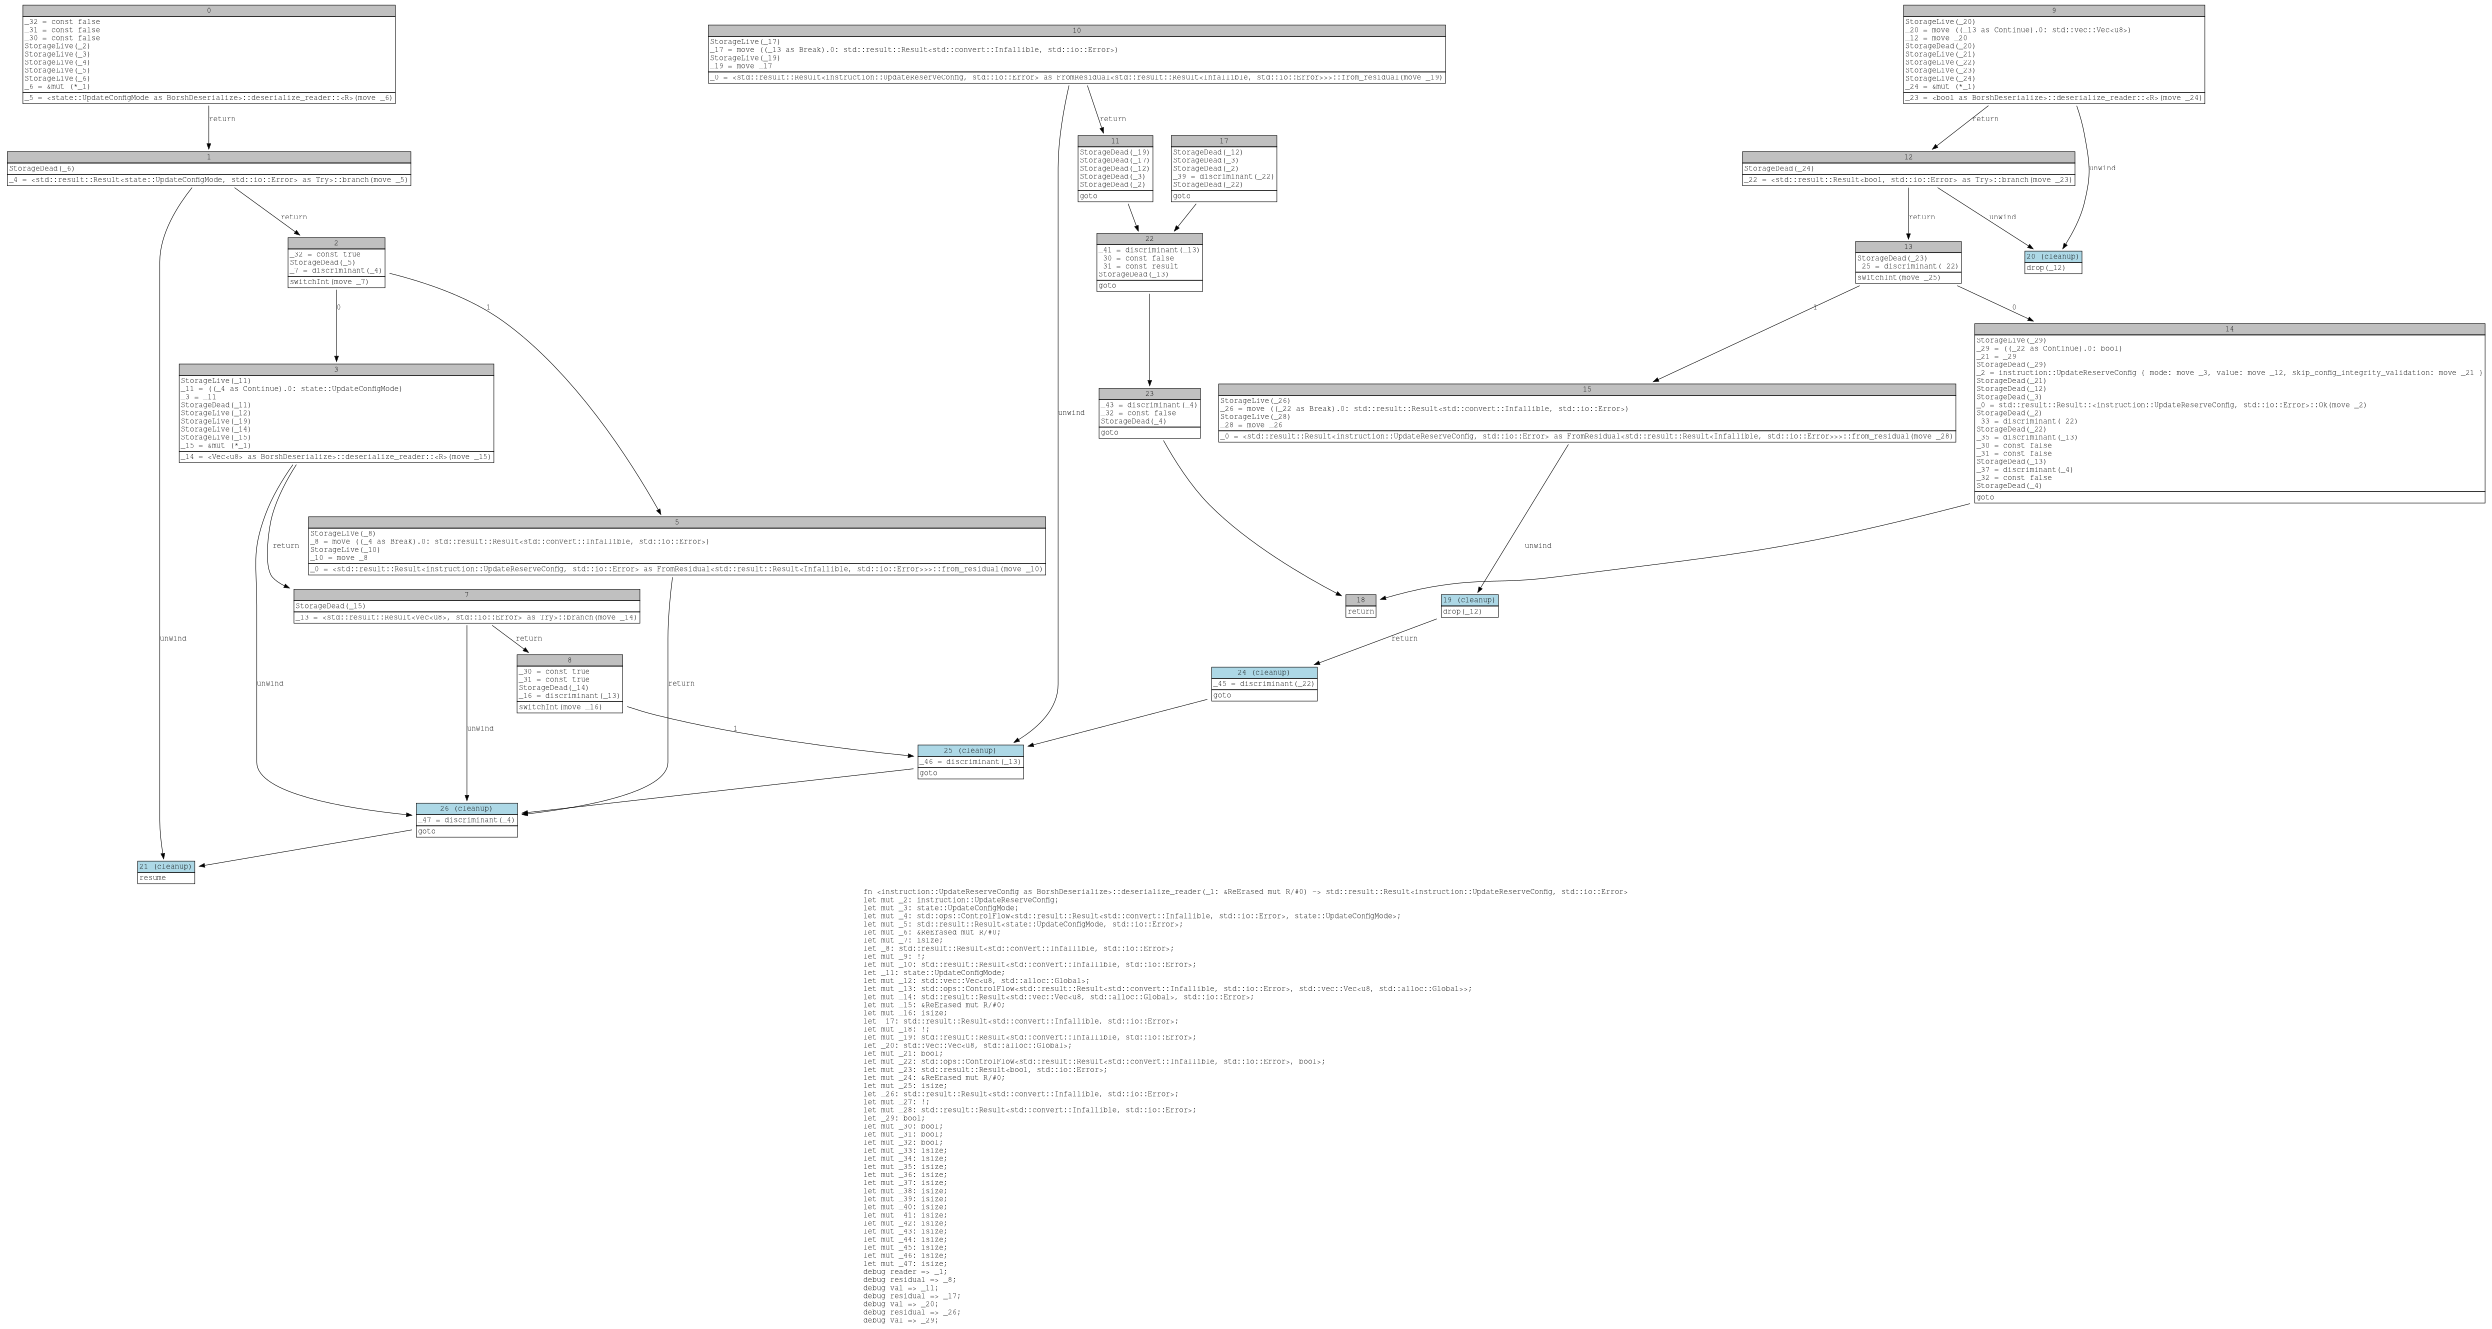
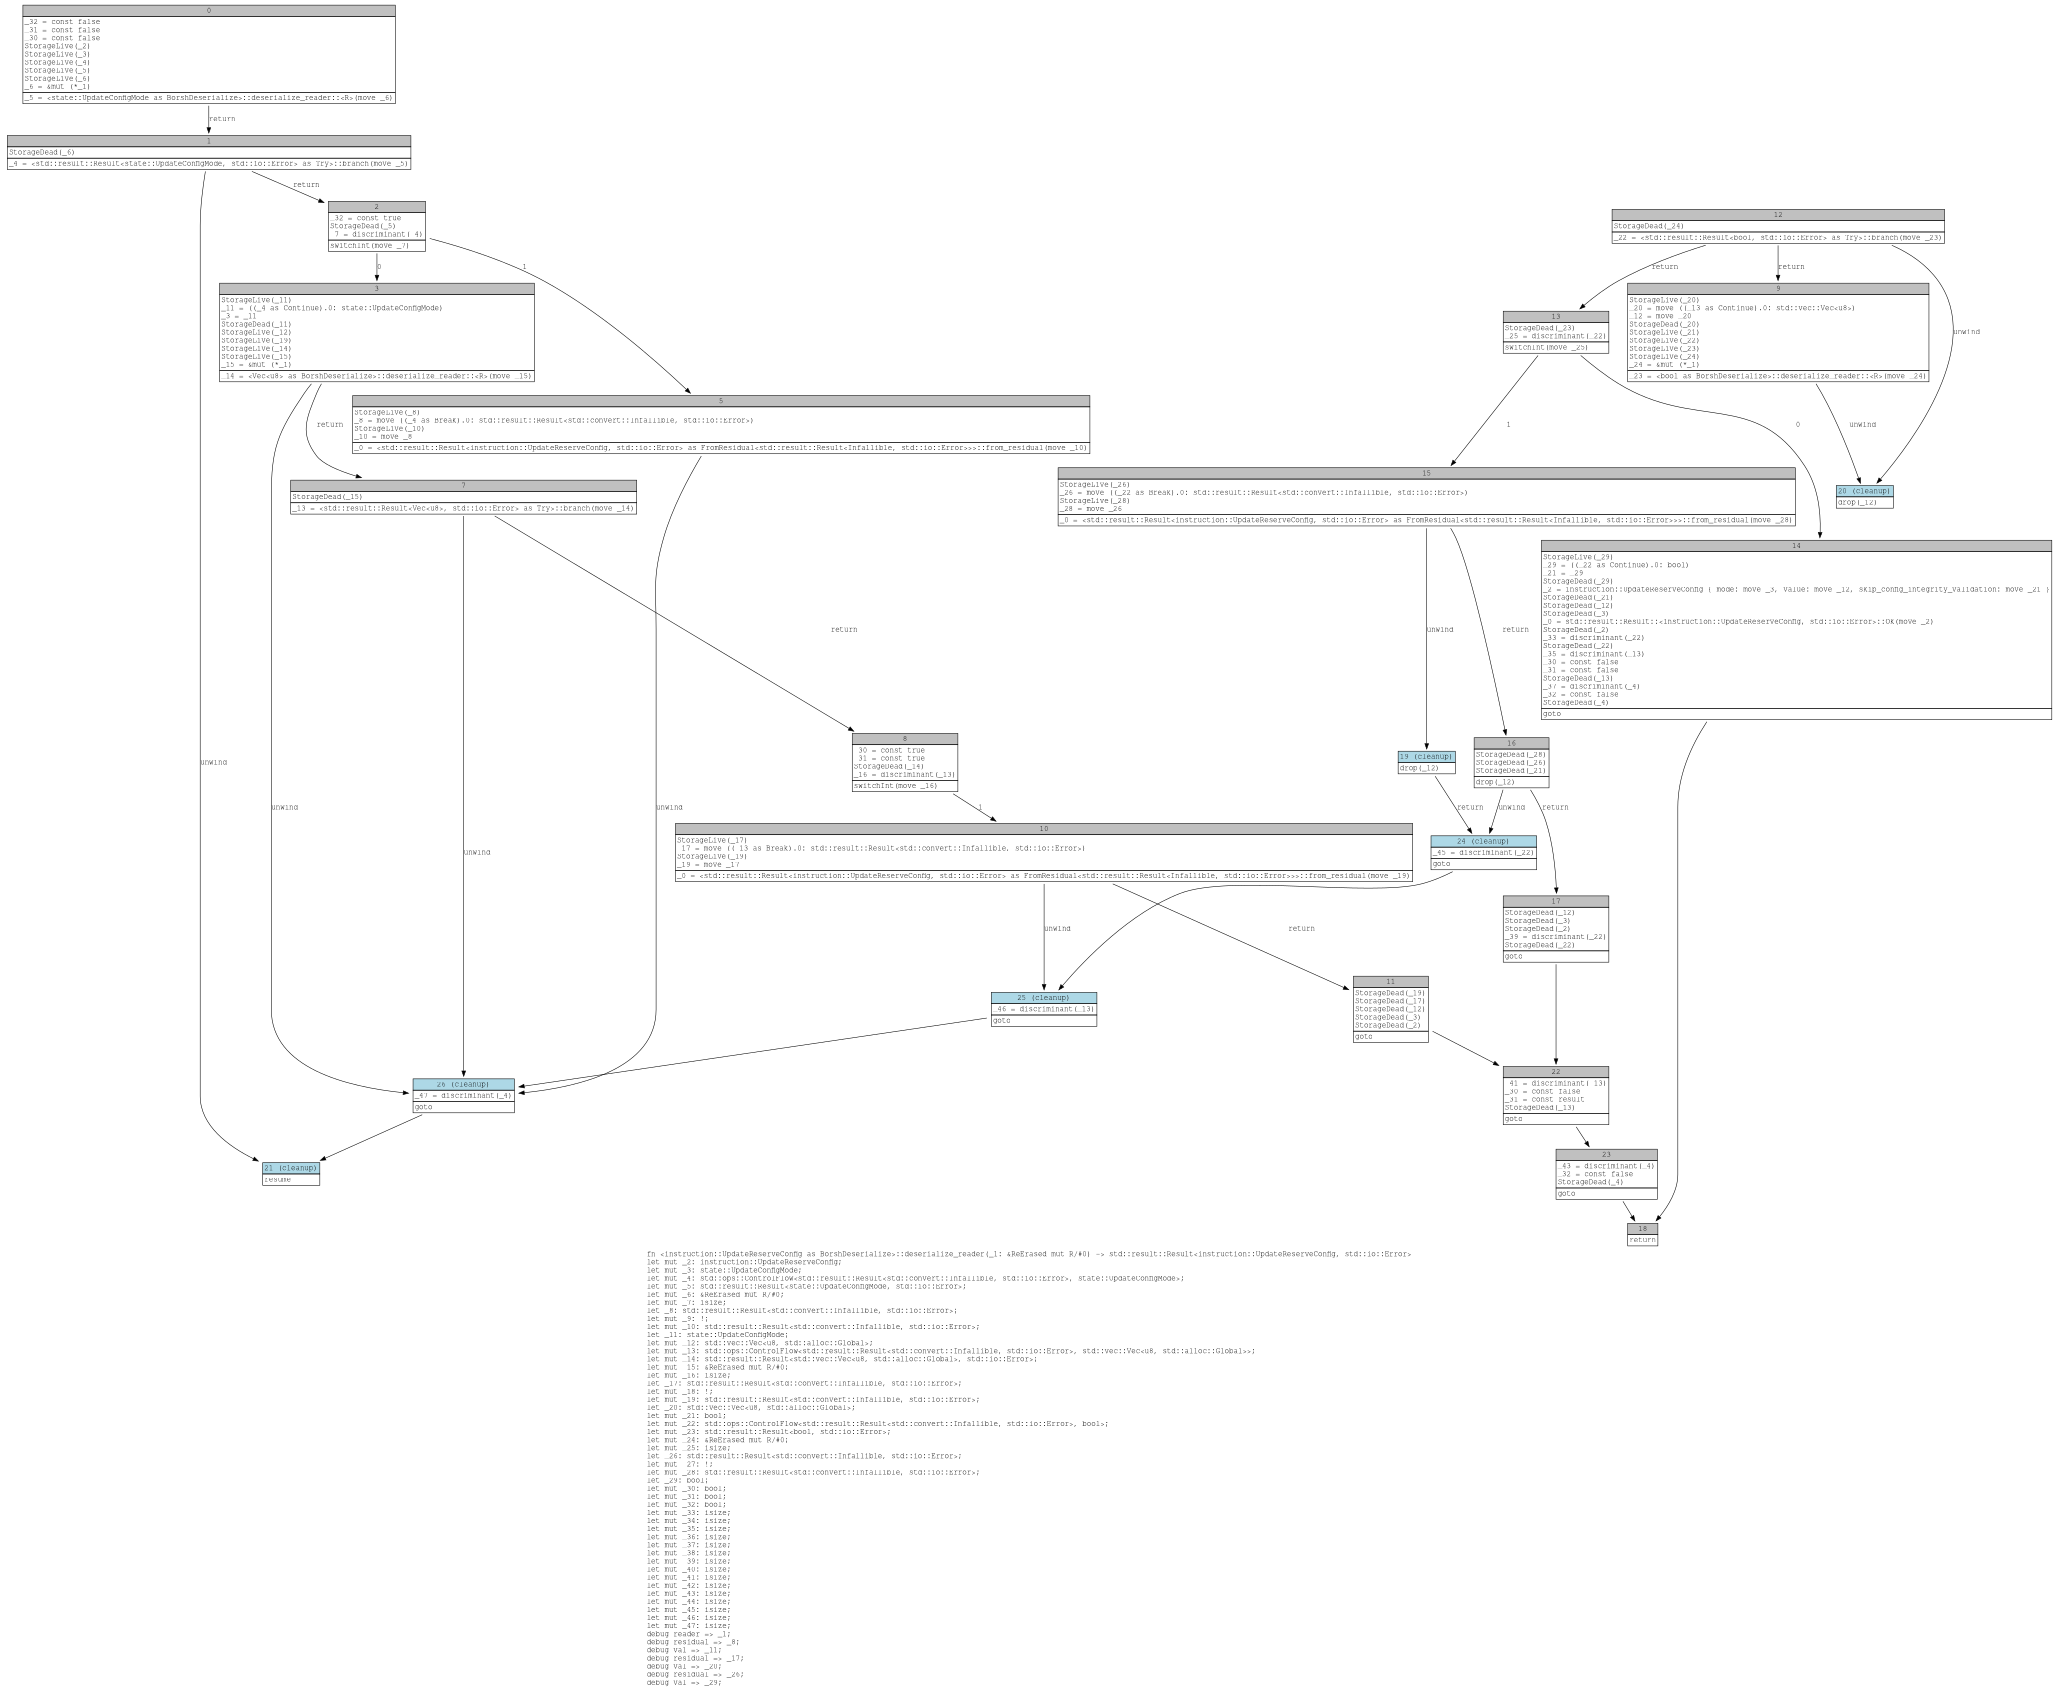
edge "9" -> "12": reversed
edge "5" -> "26 (cleanup)": label "return" -> "unwind"
edge "8" -> "25 (cleanup)": now "8" -> "10"
node "16": added
